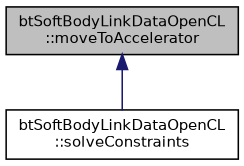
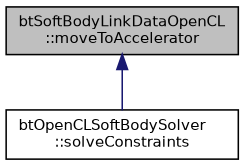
node "btSoftBodyLinkDataOpenCL ::solveConstraints": label "btSoftBodyLinkDataOpenCL ::solveConstraints" -> "btOpenCLSoftBodySolver ::solveConstraints"
